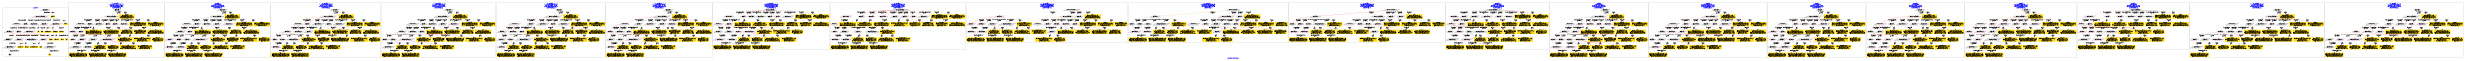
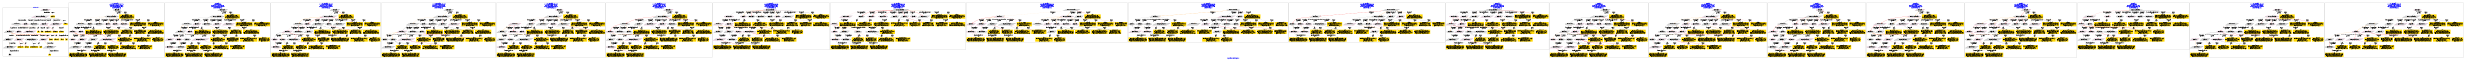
cluster "1-label model": label "1-label model" -> "1-correct model"
